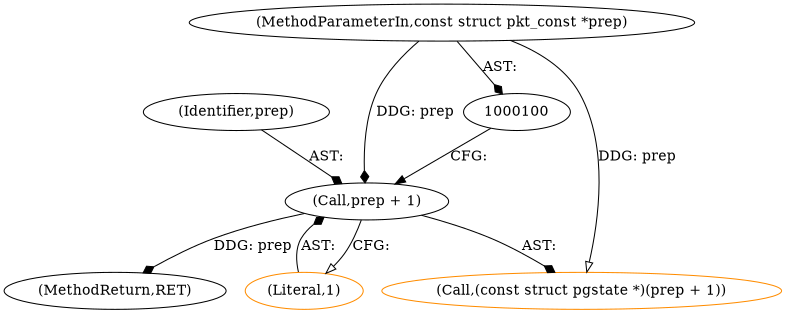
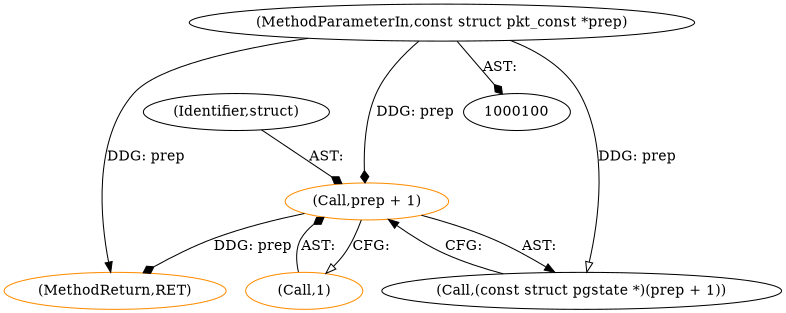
edge "(MethodParameterIn,const struct pkt_const *prep)" -> "(MethodReturn,RET)": added, label "DDG: prep"
node "(Identifier,prep)": label "(Identifier,prep)" -> "(Identifier,struct)"
edge "1000100" -> "(Call,prep + 1)": now "(Call,(const struct pgstate *)(prep + 1))" -> "(Call,prep + 1)"
node "(Call,prep + 1)": color black -> darkorange
edge "(Call,prep + 1)" -> "(Call,(const struct pgstate *)(prep + 1))": arrowhead diamond -> normal
node "(MethodReturn,RET)": color black -> darkorange
node "(Literal,1)": label "(Literal,1)" -> "(Call,1)"
node "(Call,(const struct pgstate *)(prep + 1))": color darkorange -> black
